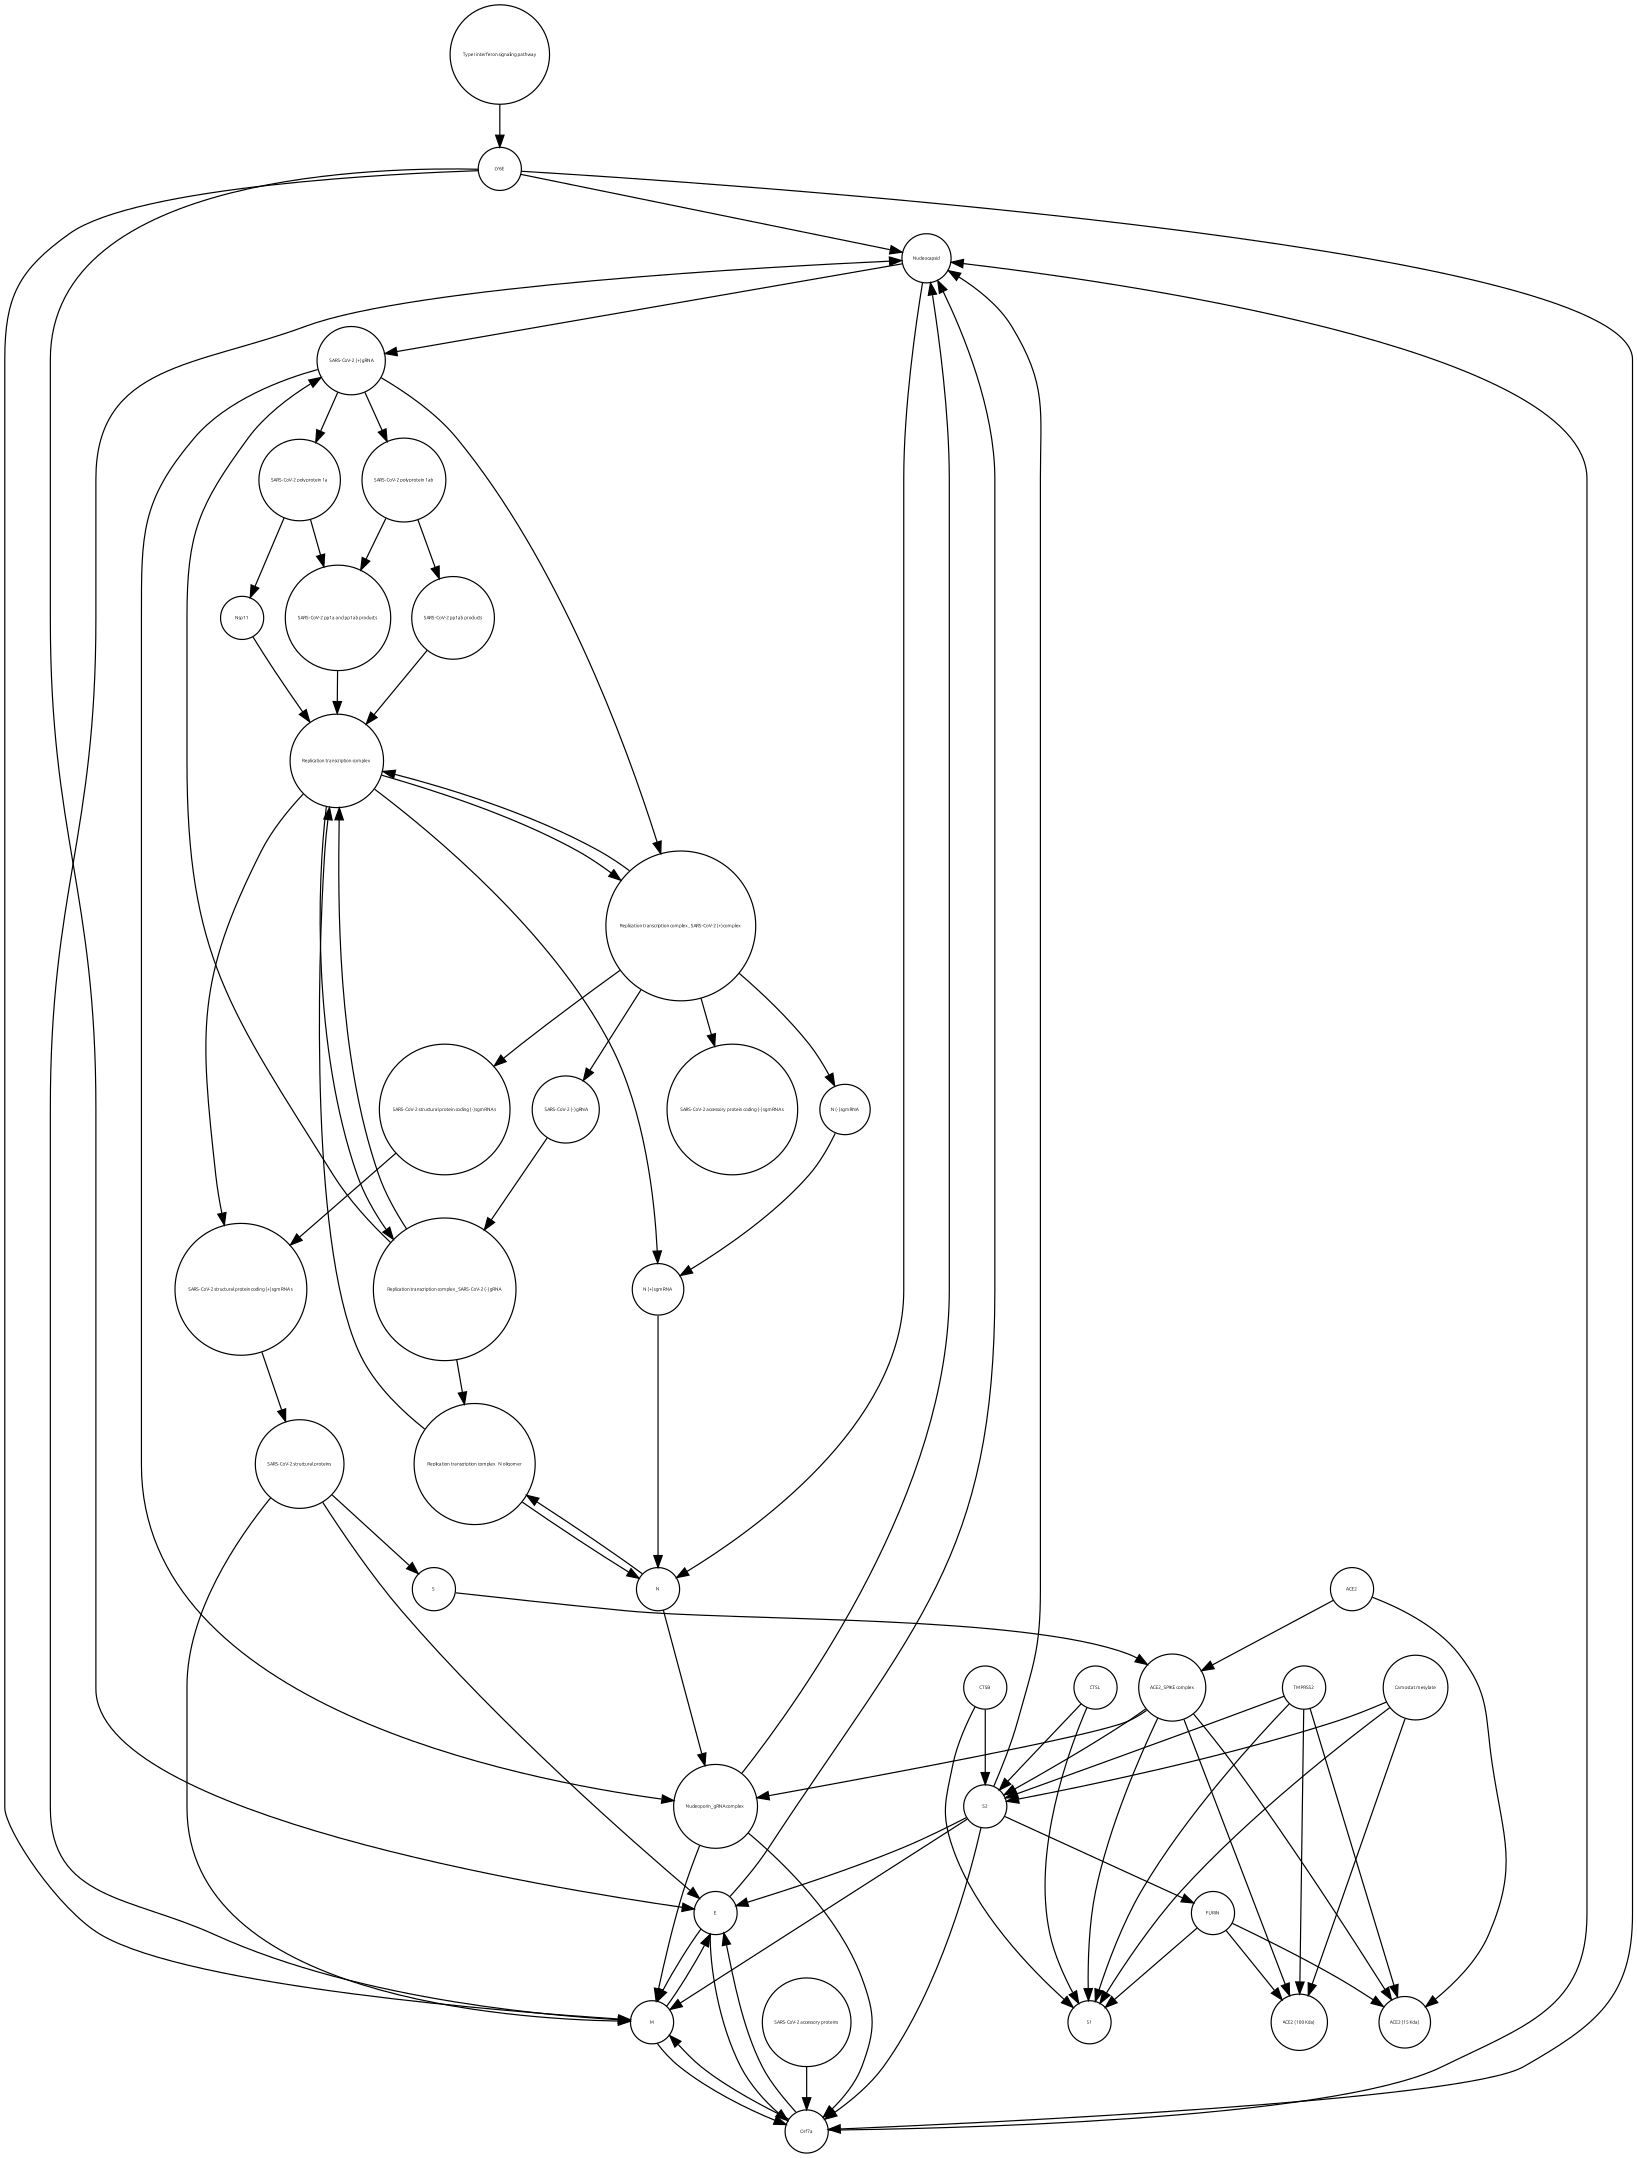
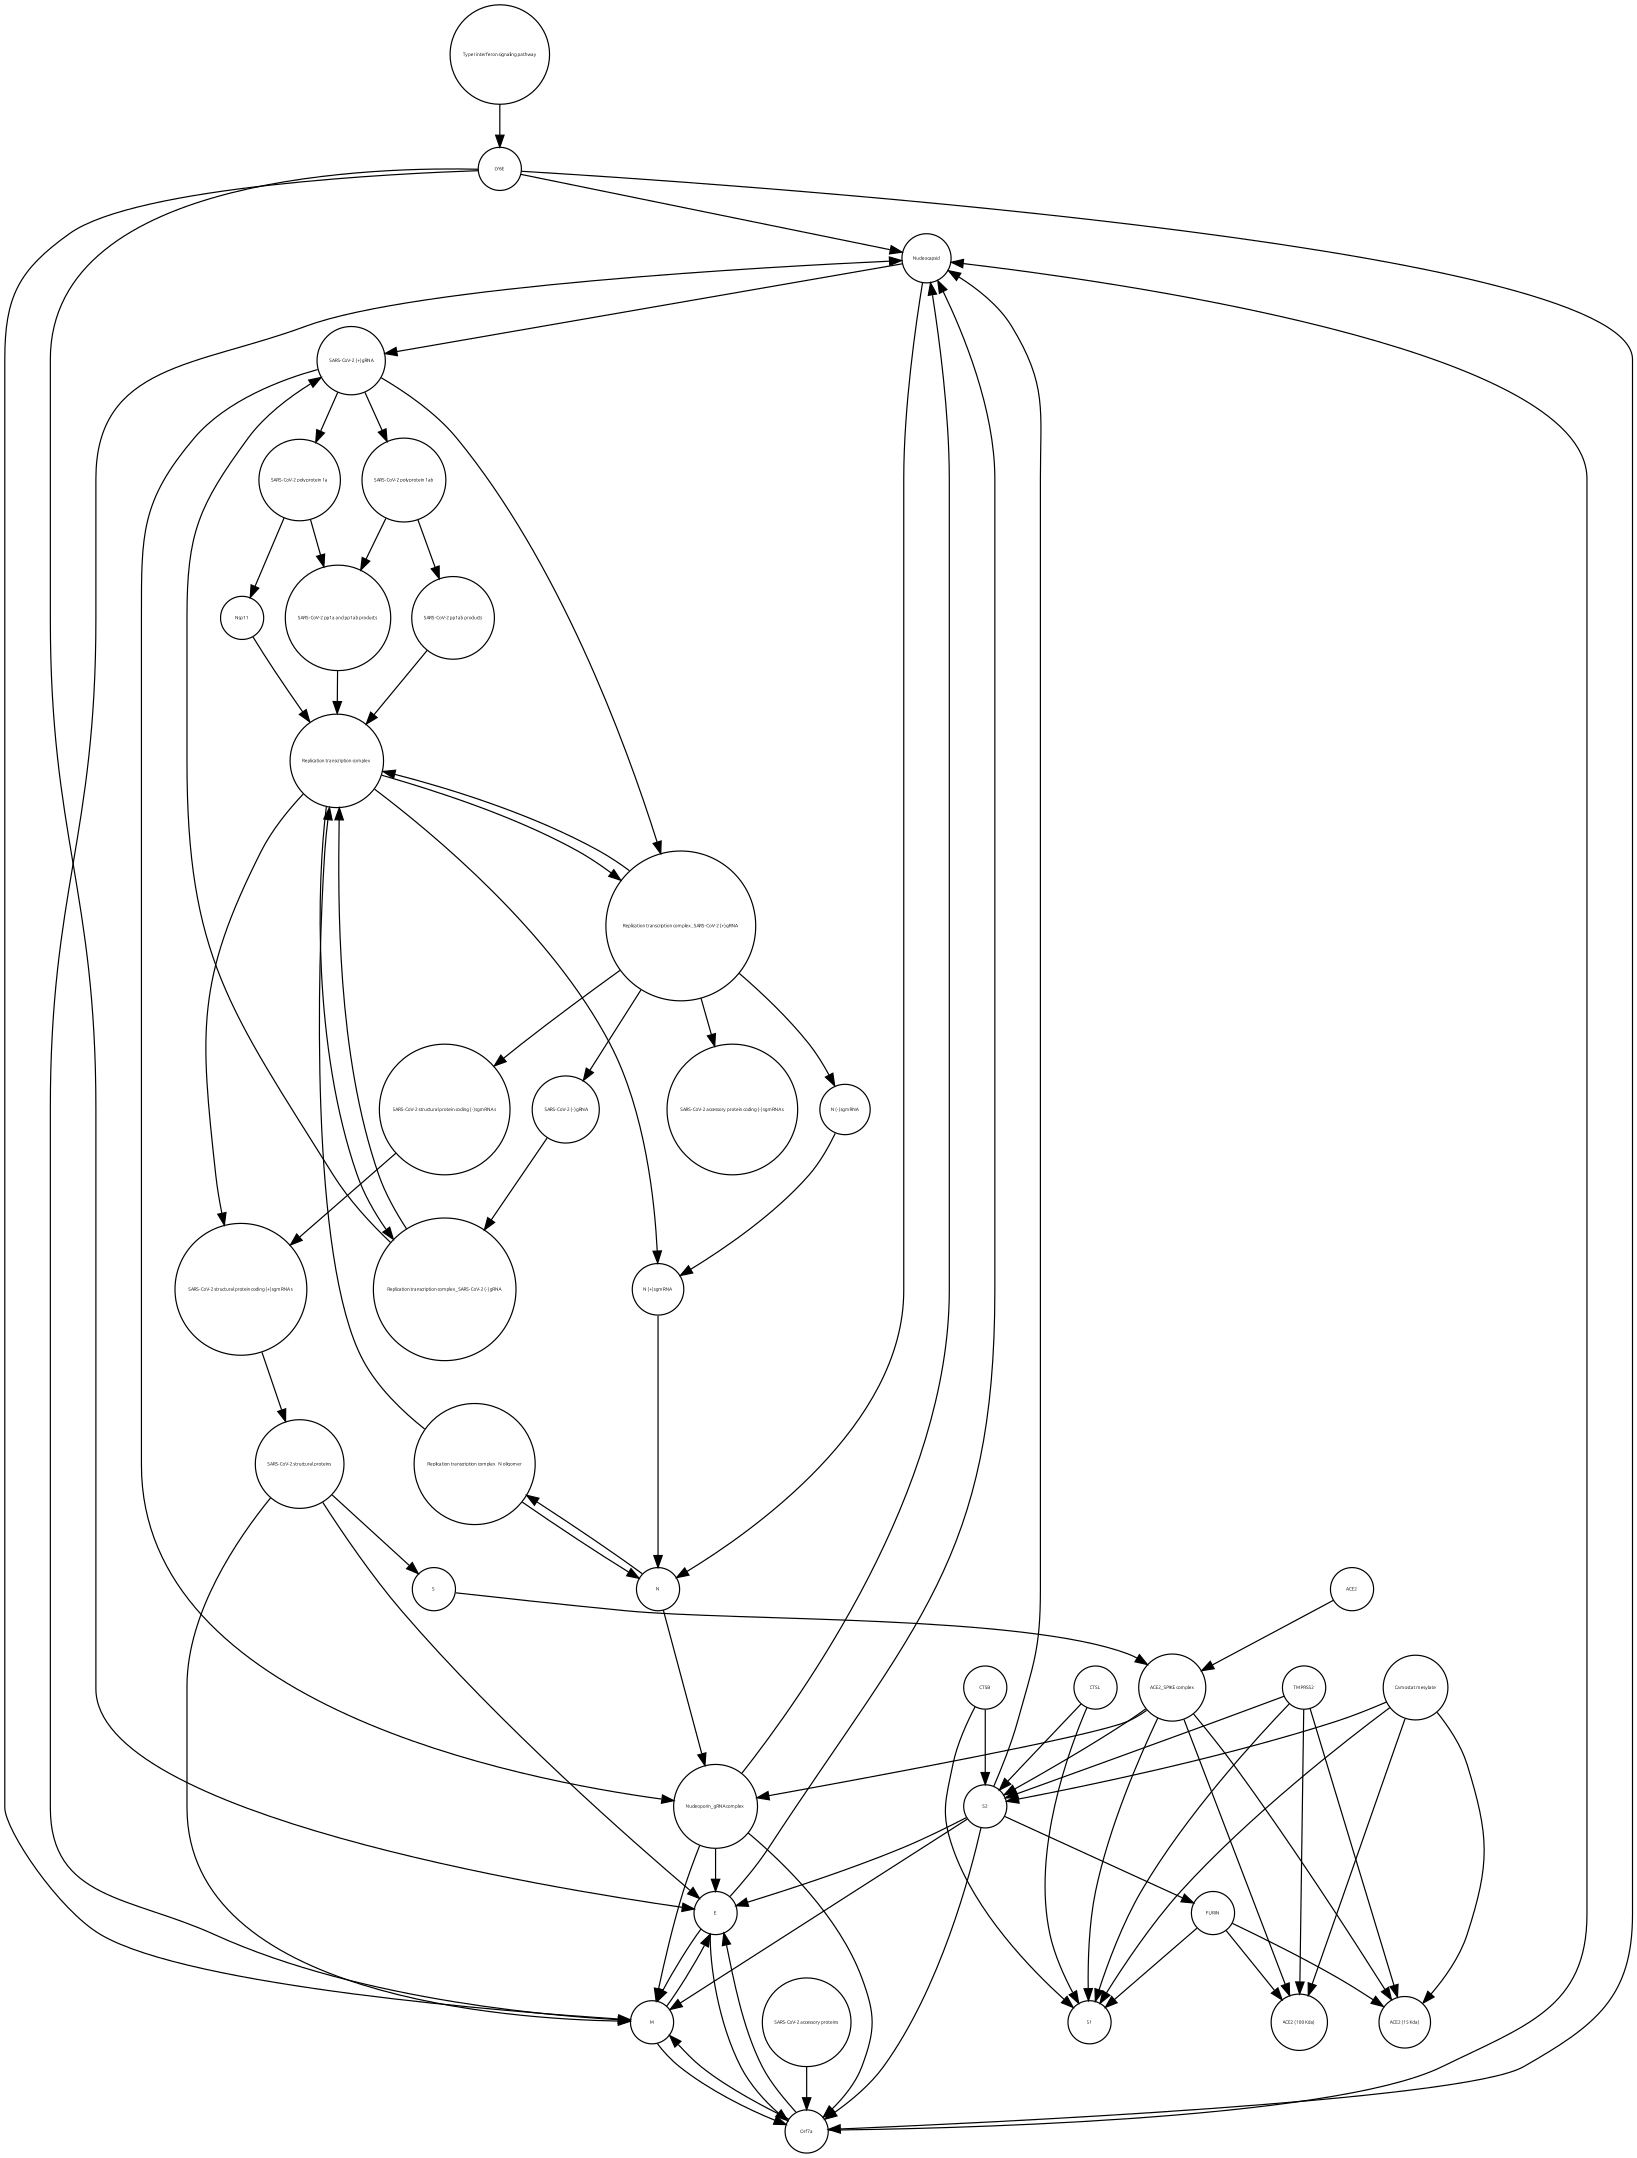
node "Replication transcription complex_SARS-CoV-2 (+)complex": label "Replication transcription complex_SARS-CoV-2 (+)complex" -> "Replication transcription complex_SARS-CoV-2 (+)gRNA"
edge "Replication transcription complex_SARS-CoV-2 (-)gRNA" -> "Replication transcription complex_N oligomer": removed
edge "ACE2" -> "ACE2 (15 Kda)": now "Camostat mesylate" -> "ACE2 (15 Kda)"
edge "Nucleoporin_gRNA complex" -> "E": added
